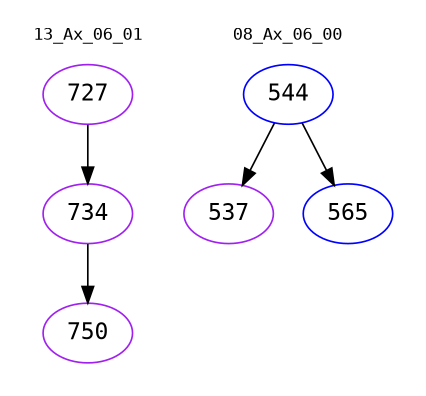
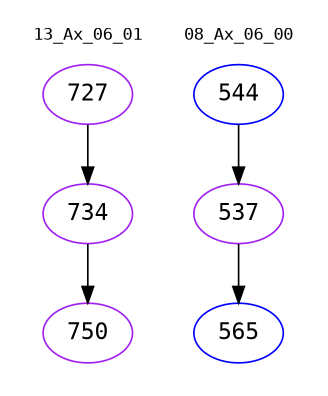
edge "544" -> "565": now "537" -> "565"
